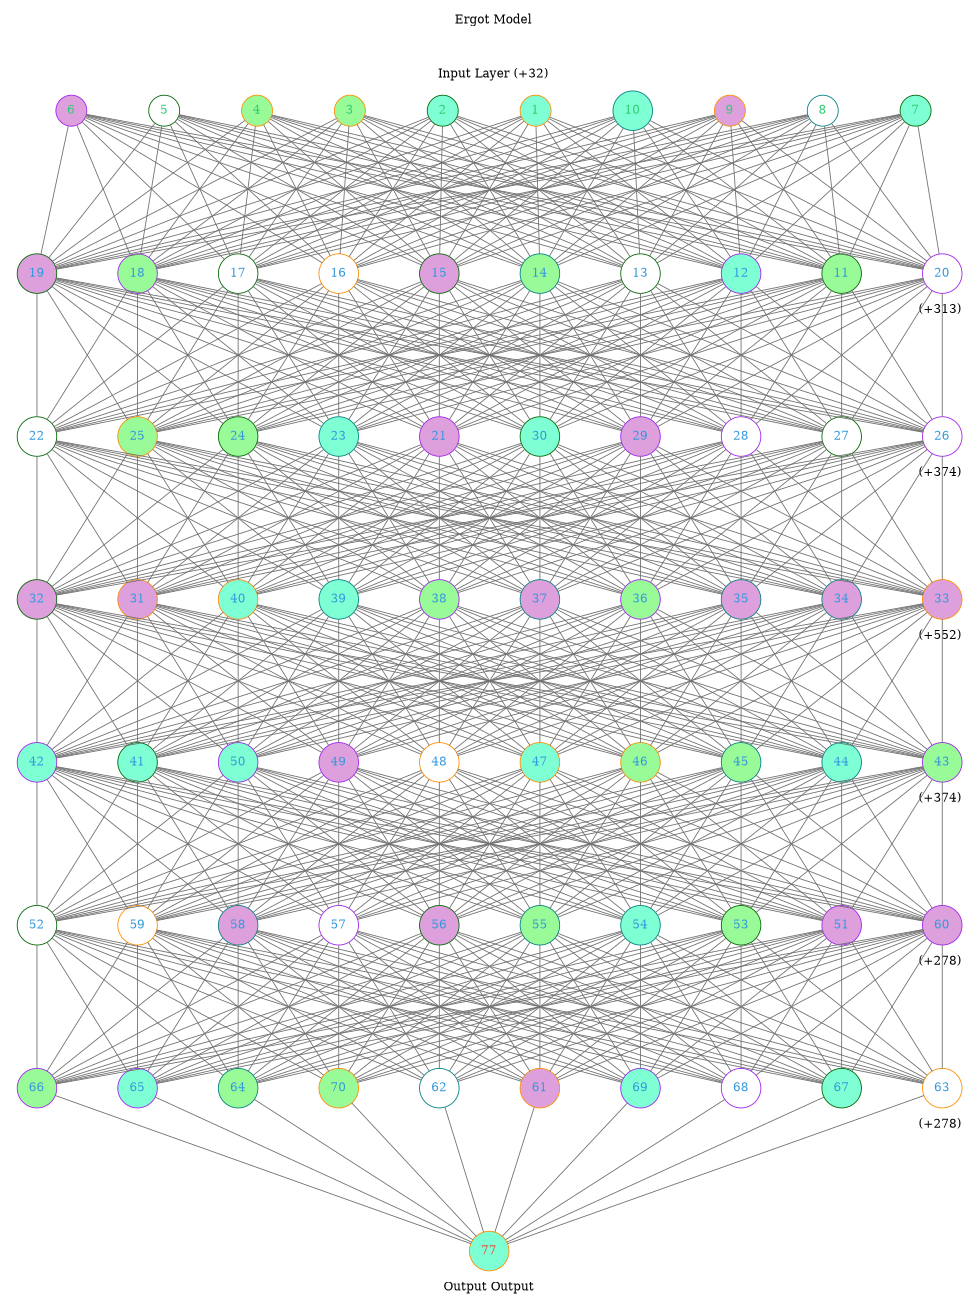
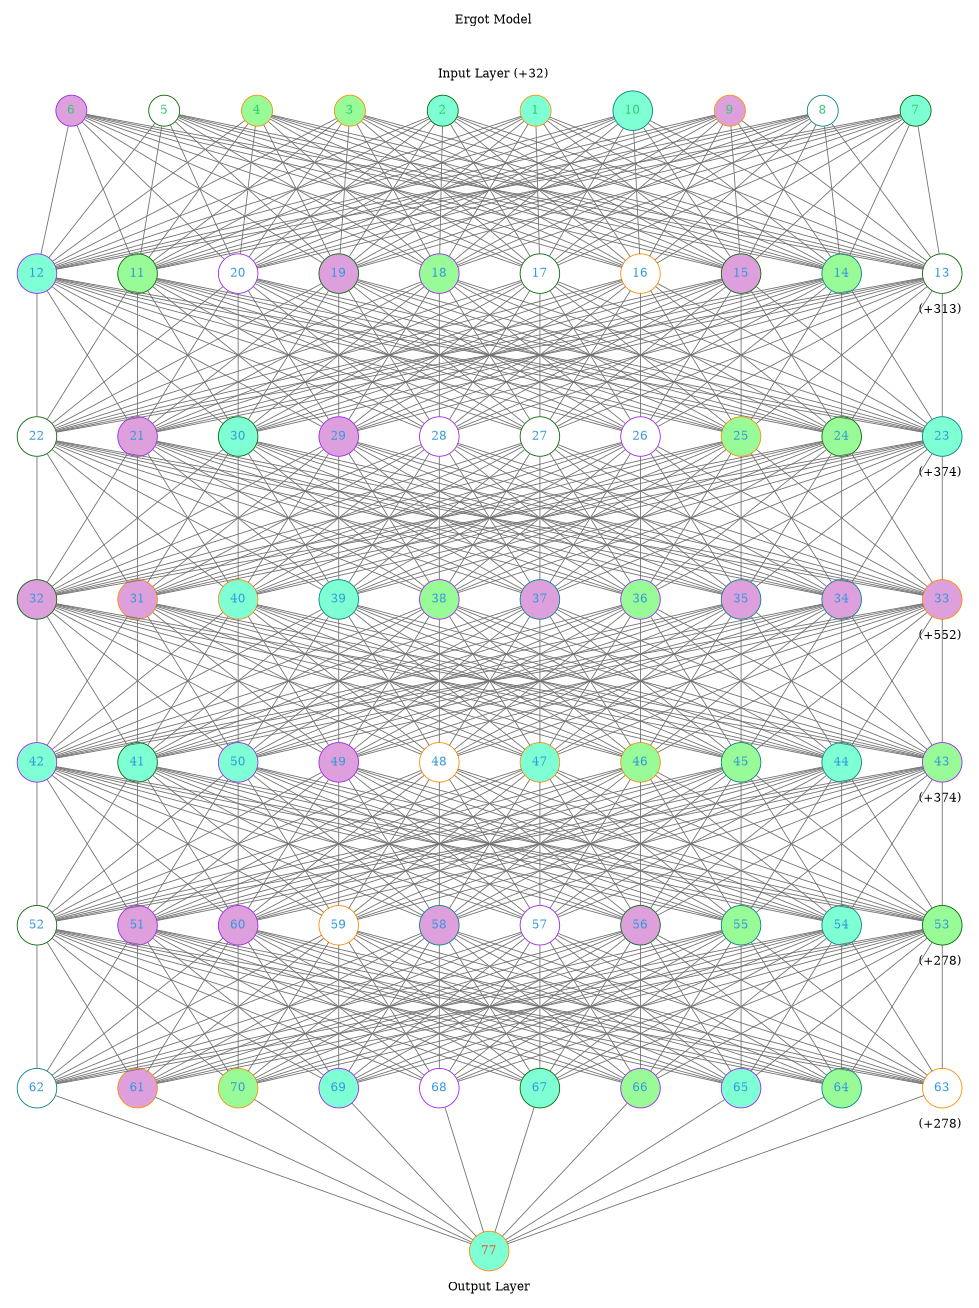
edge "20" -- "22": added
edge "52" -- "63": added
cluster "Output Output": label "Output Output" -> "Output Layer"
